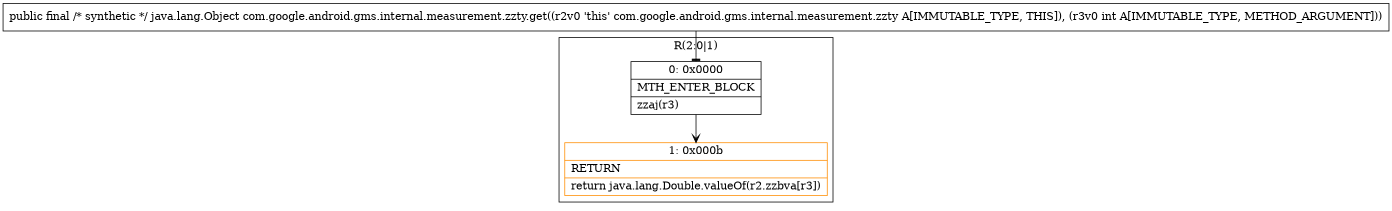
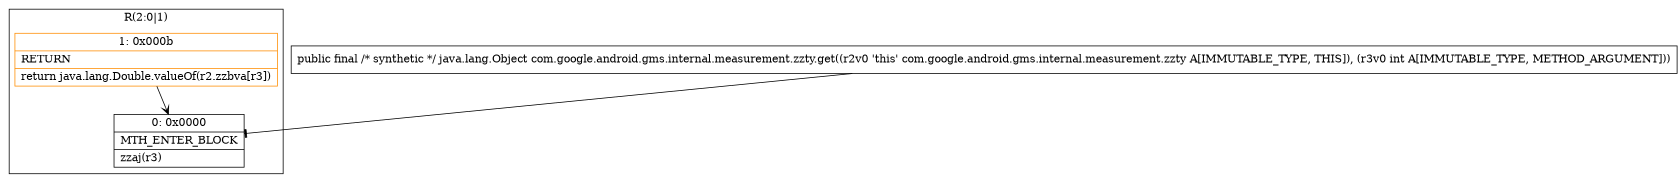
edge "0: 0x0000" -> "1: 0x000b": reversed
